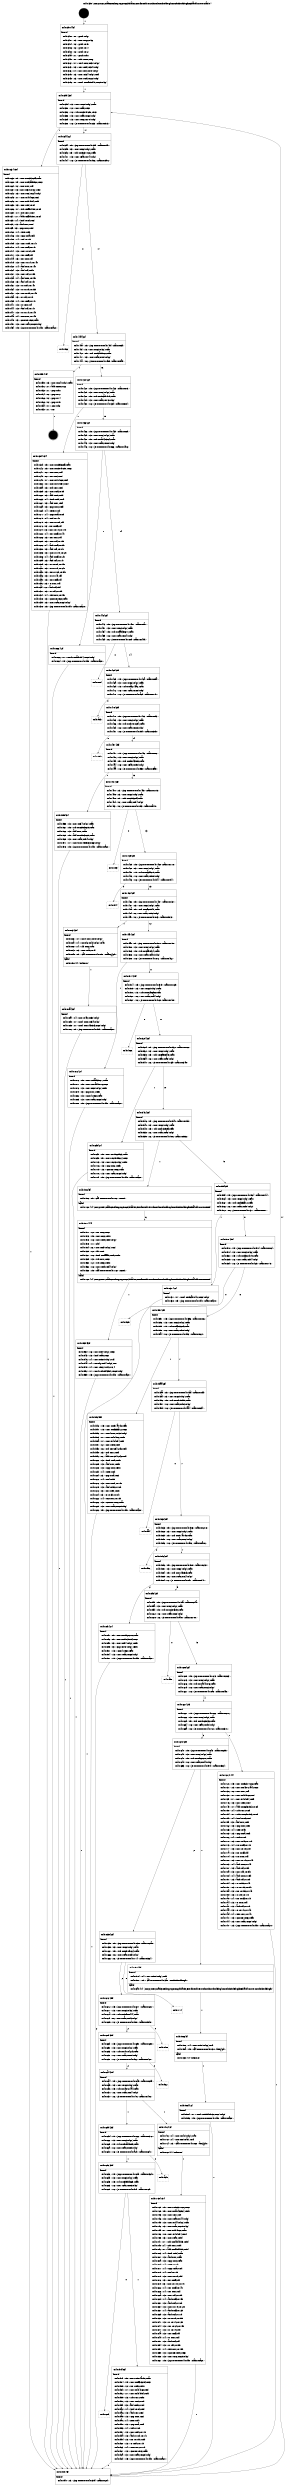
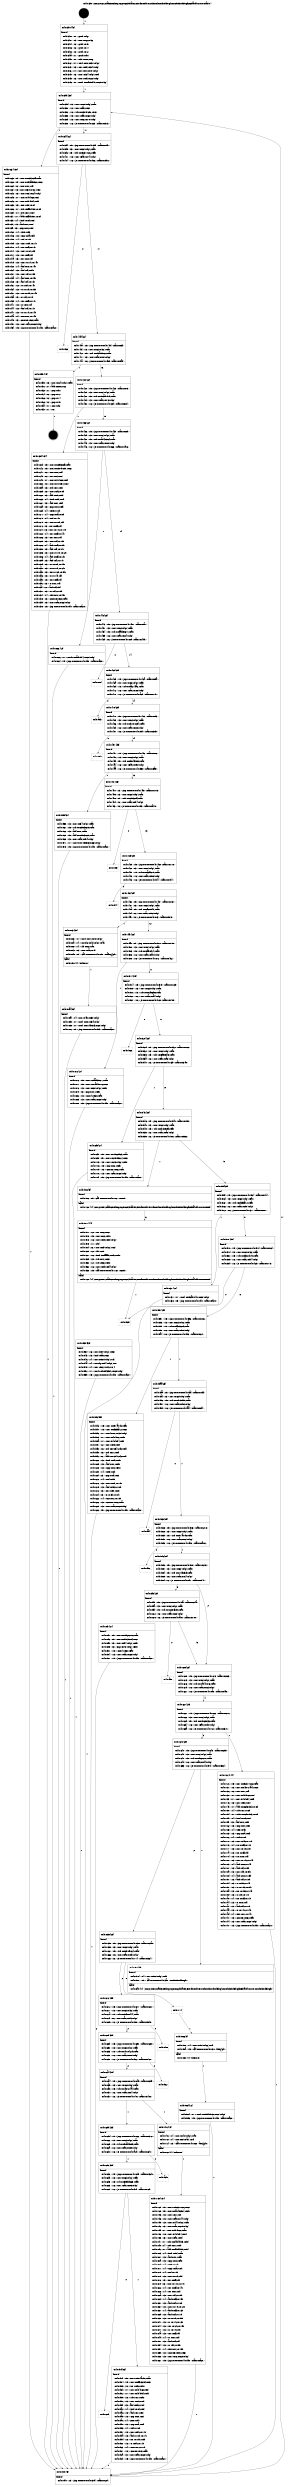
edge "0x401465 [25]" -> "0x40147e [25]": added, label "14"
edge "0x4014c9 [25]" -> "0x4014e2 [25]": removed, label "13"
edge "0x401911 [44]" -> "0x40193d [33]": now "0x401911 [44]" -> "0x401b25"
edge "0x4015dc [25]" -> "0x4018f1 [27]": now "0x4015dc [25]" -> "0x40160e [25]"
edge "0x40197d [9]" -> "0x401986 [9]": now "0x401714" -> "0x401986 [9]"
